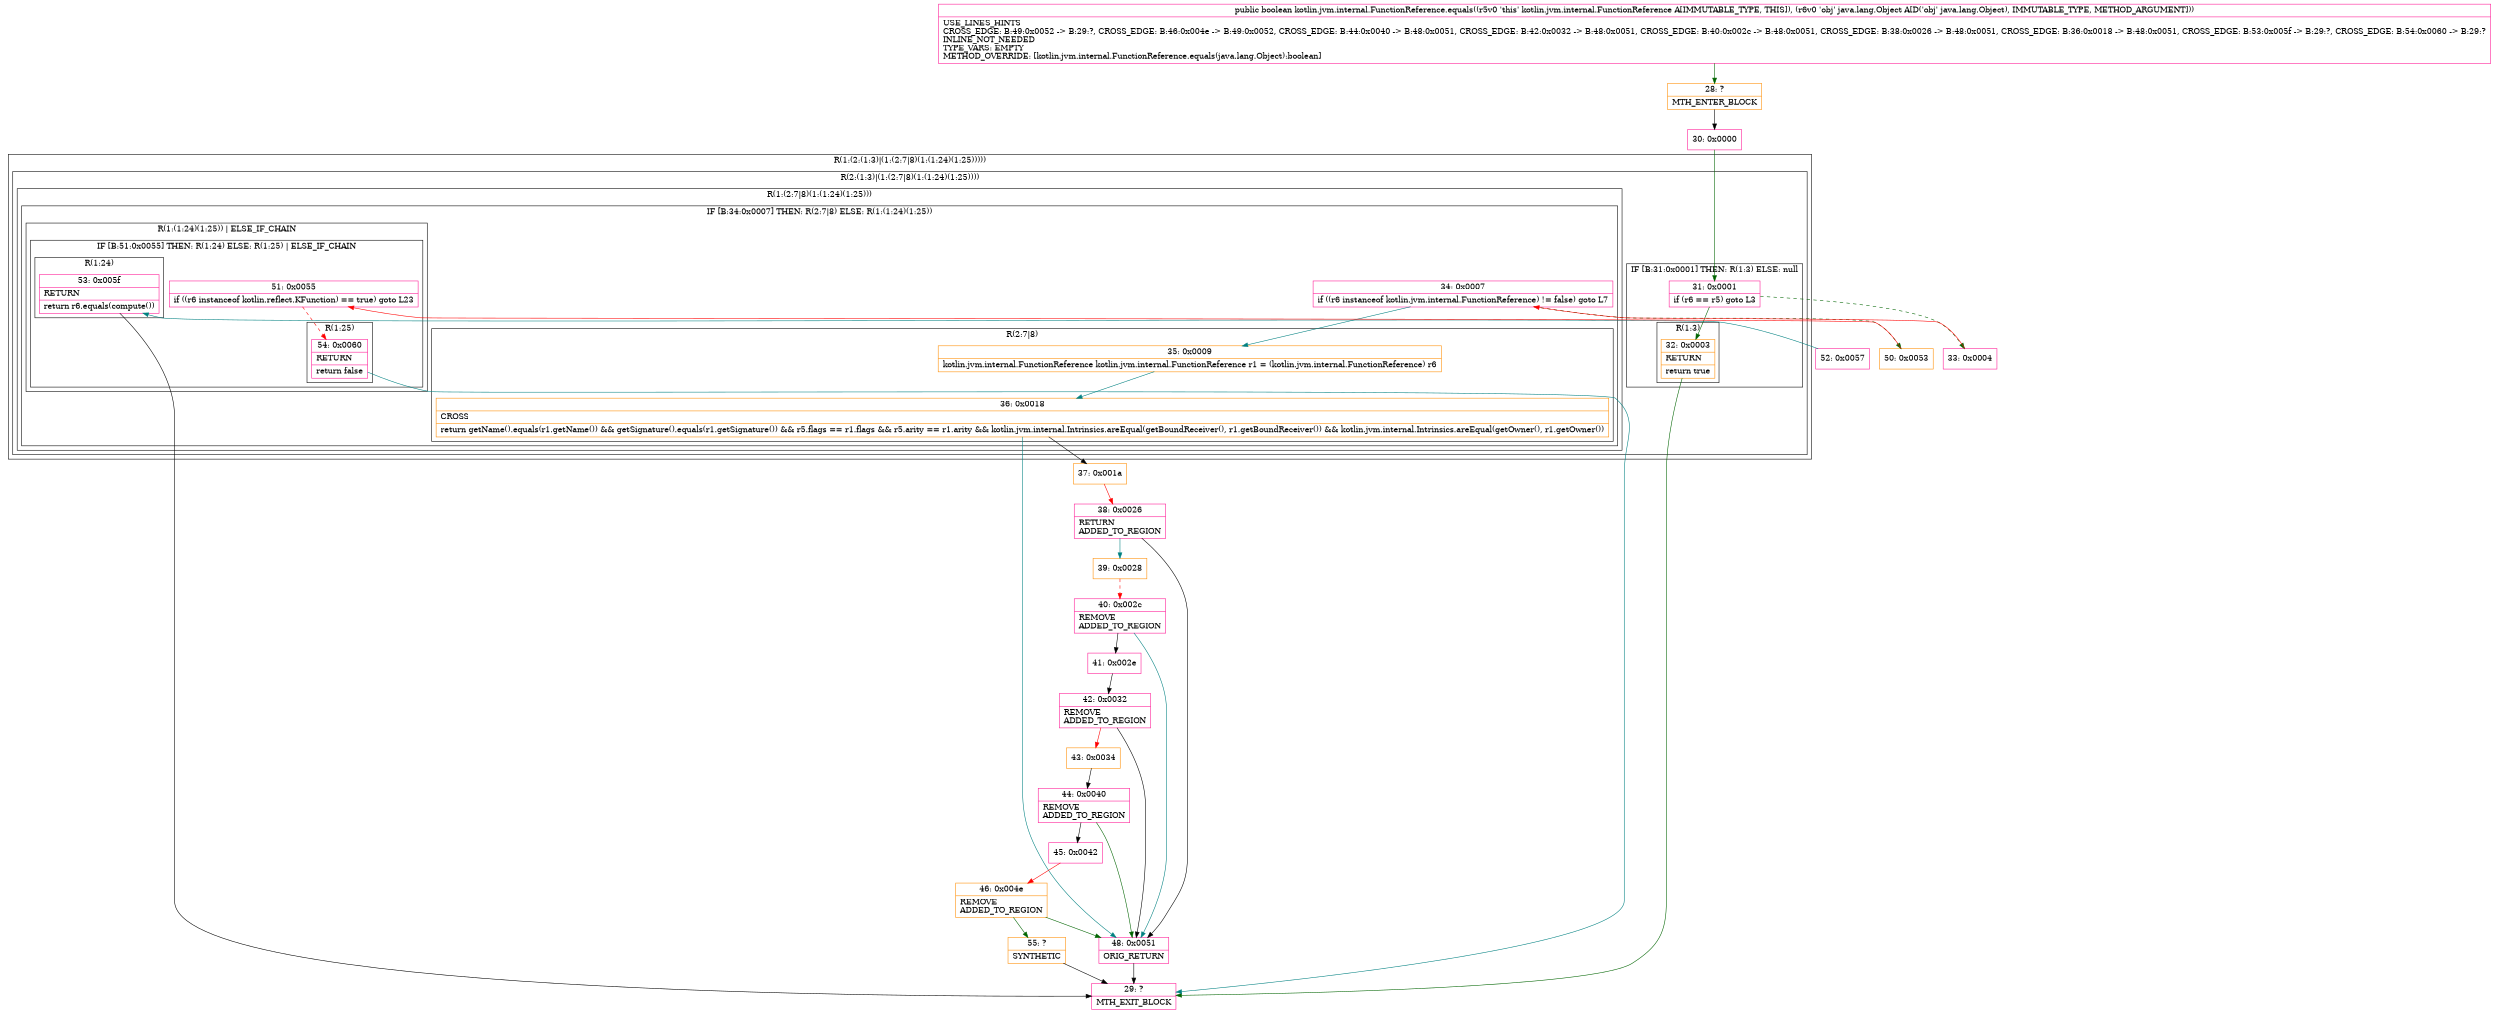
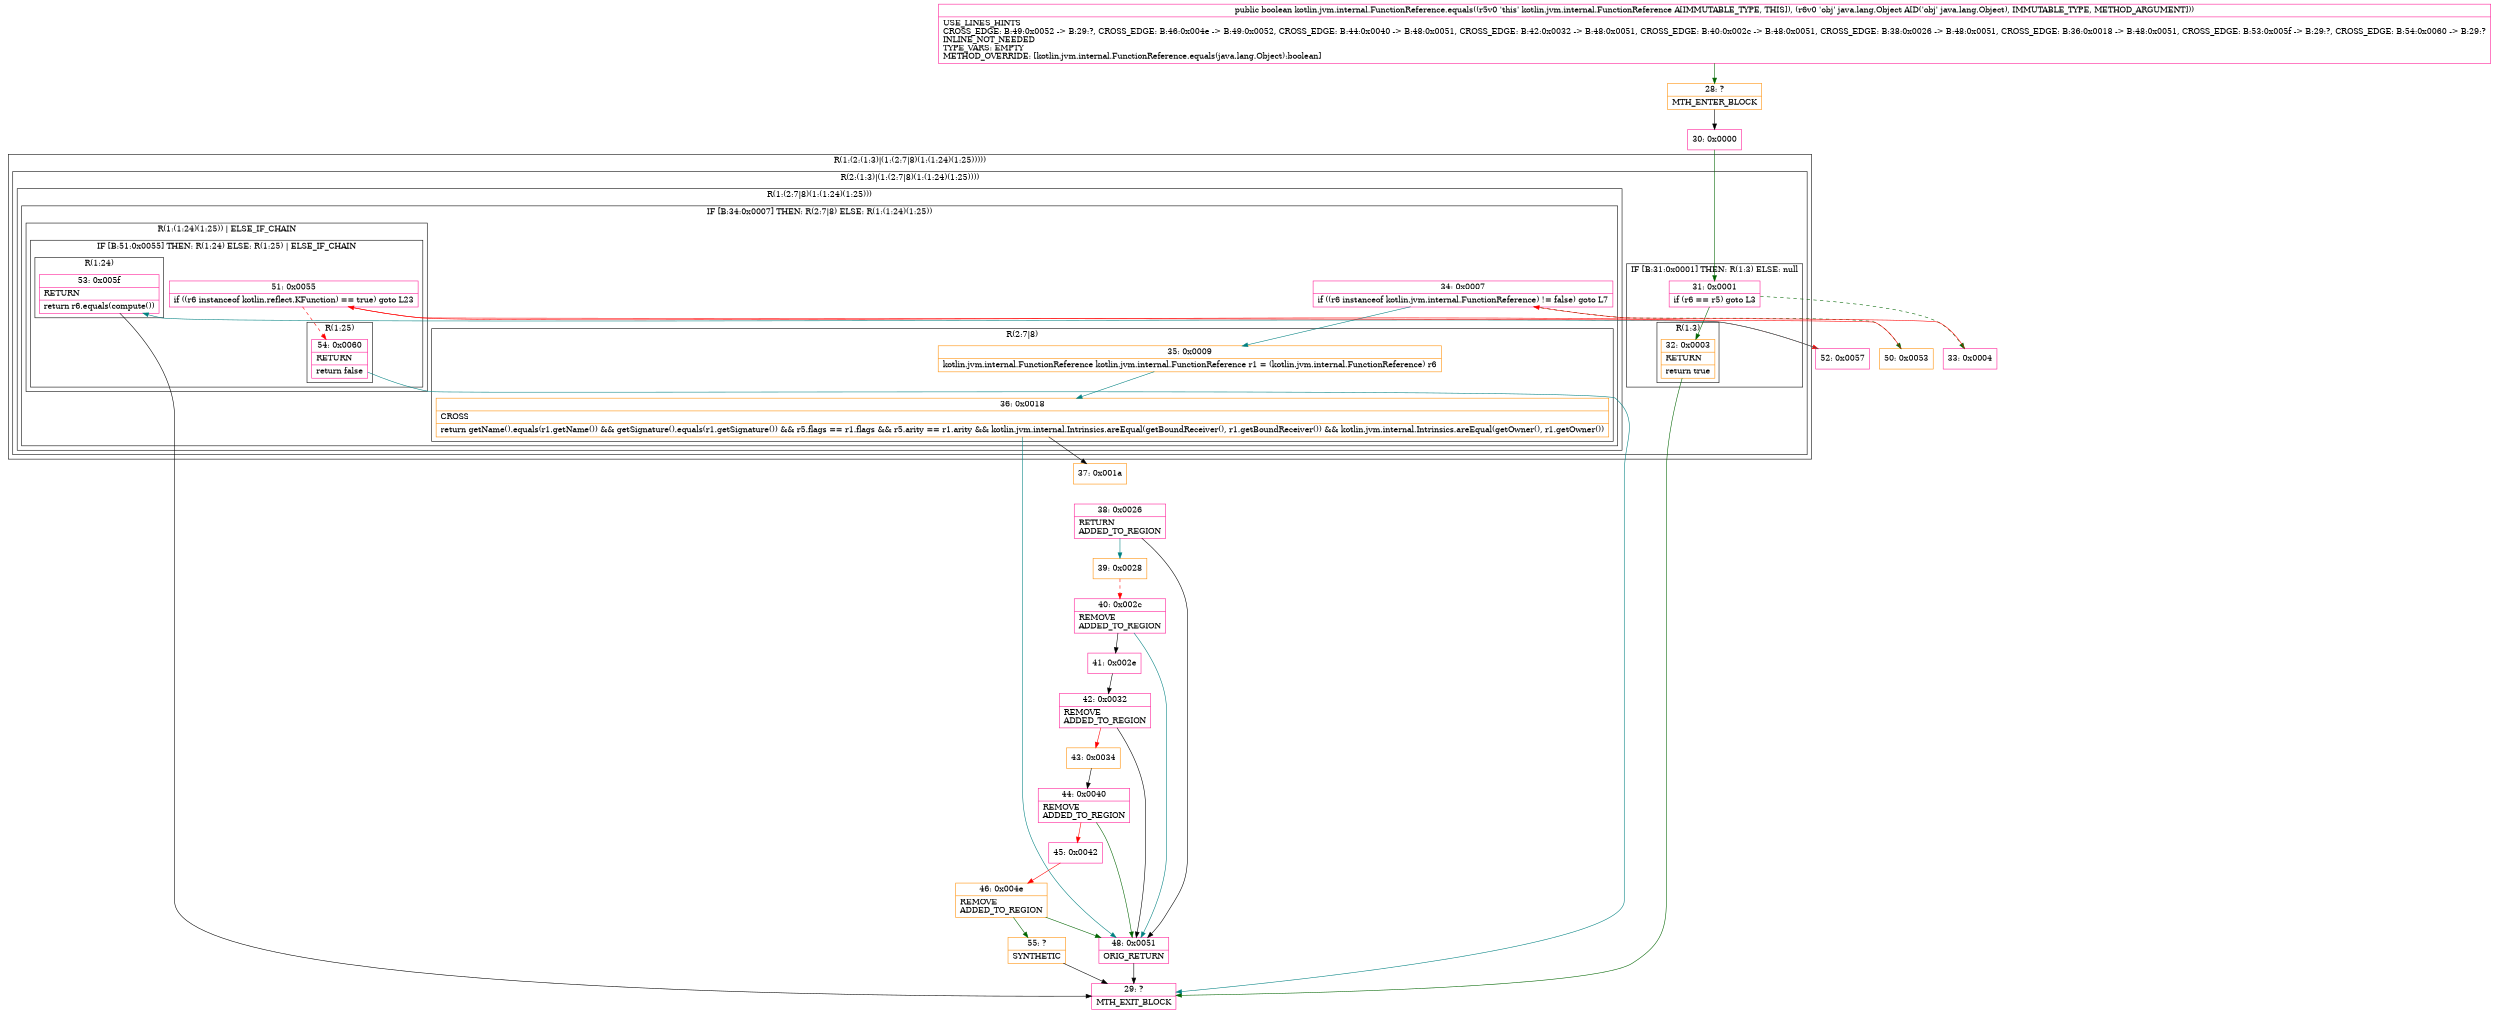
edge "51: 0x0055" -> "52: 0x0057": added
edge "37: 0x001a" -> "38: 0x0026": removed
edge "44: 0x0040" -> "45: 0x0042": color black -> red
